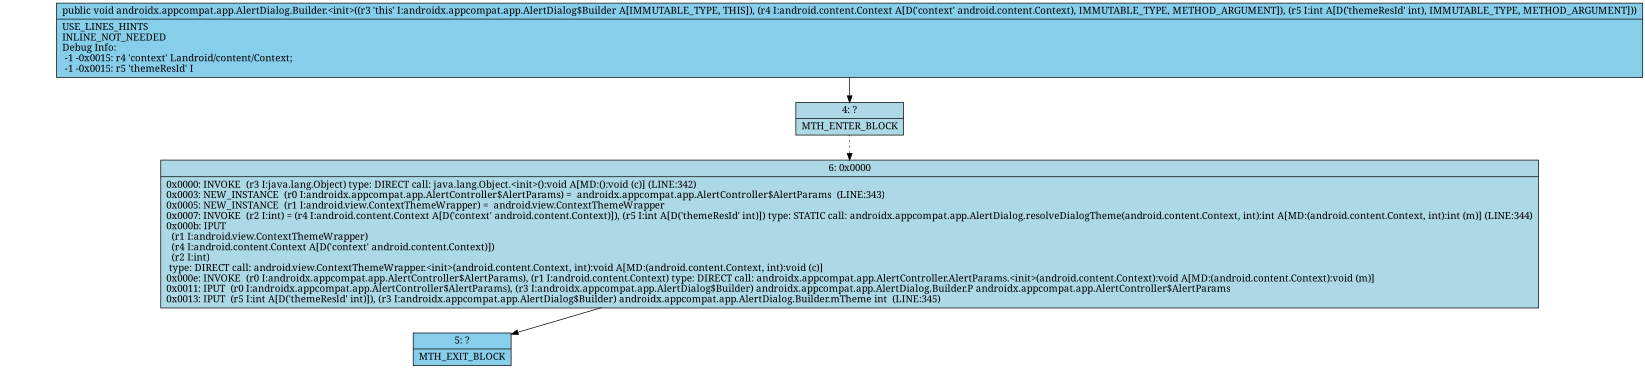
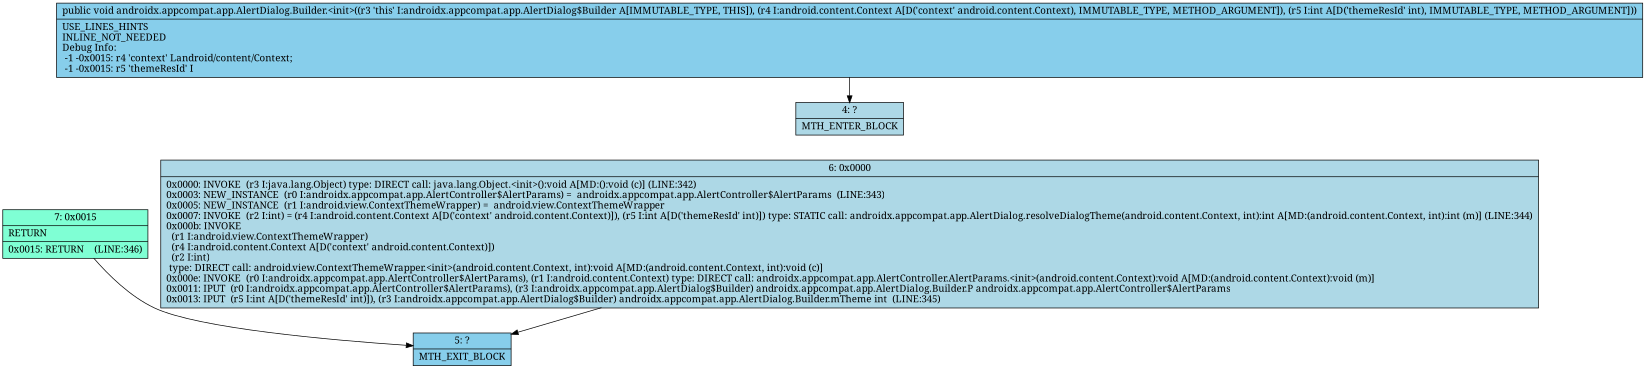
edge "4: ?" -> "6: 0x0000": removed
node "6: 0x0000": text "0x000b: IPUT" -> "0x000b: INVOKE"
node "7: 0x0015": added
